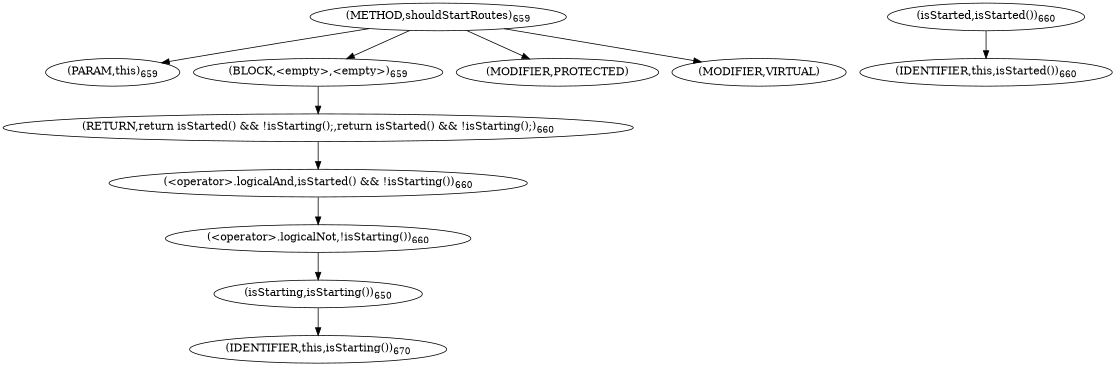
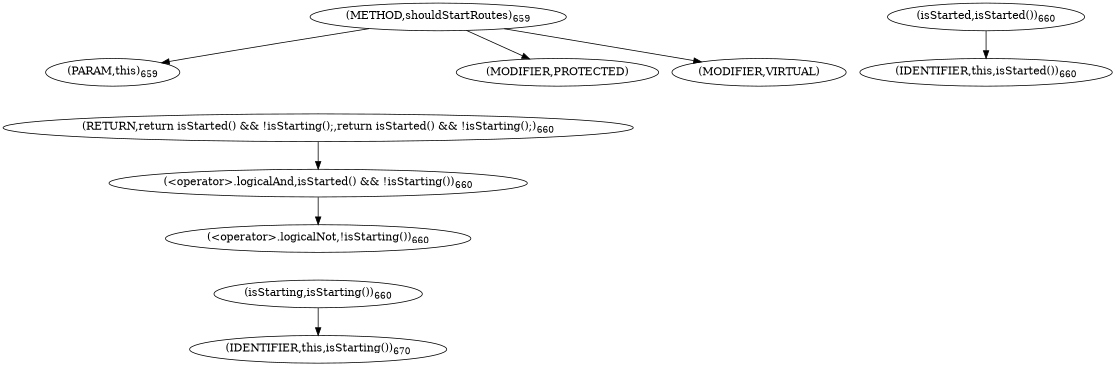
node "(BLOCK,<empty>,<empty>)": removed
edge "(<operator>.logicalNot,!isStarting())" -> "(isStarting,isStarting())": removed
node "(isStarting,isStarting())": text "650" -> "660"
